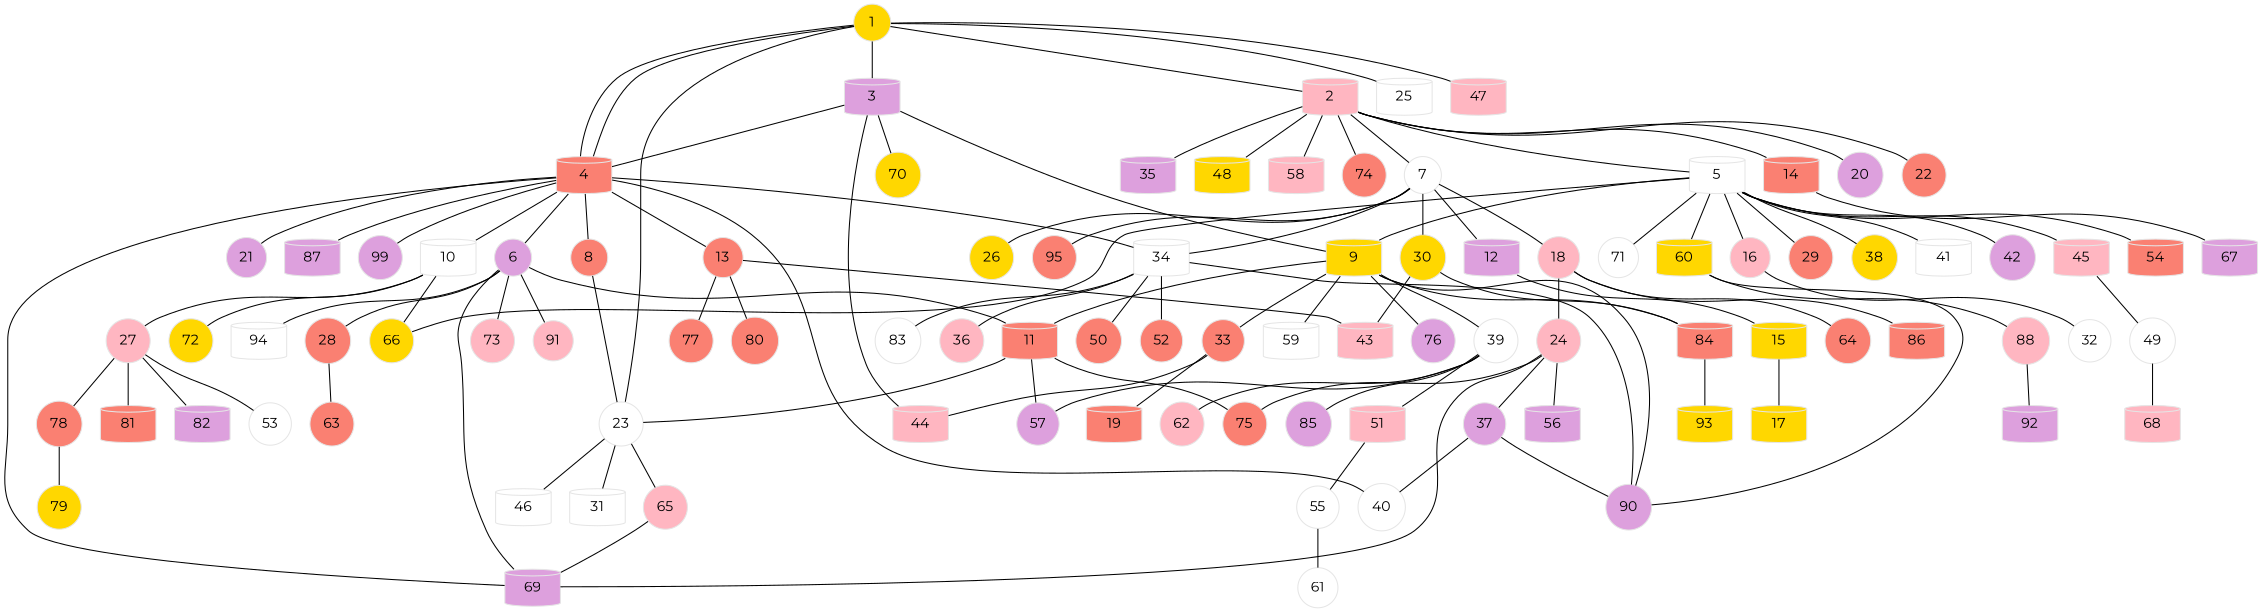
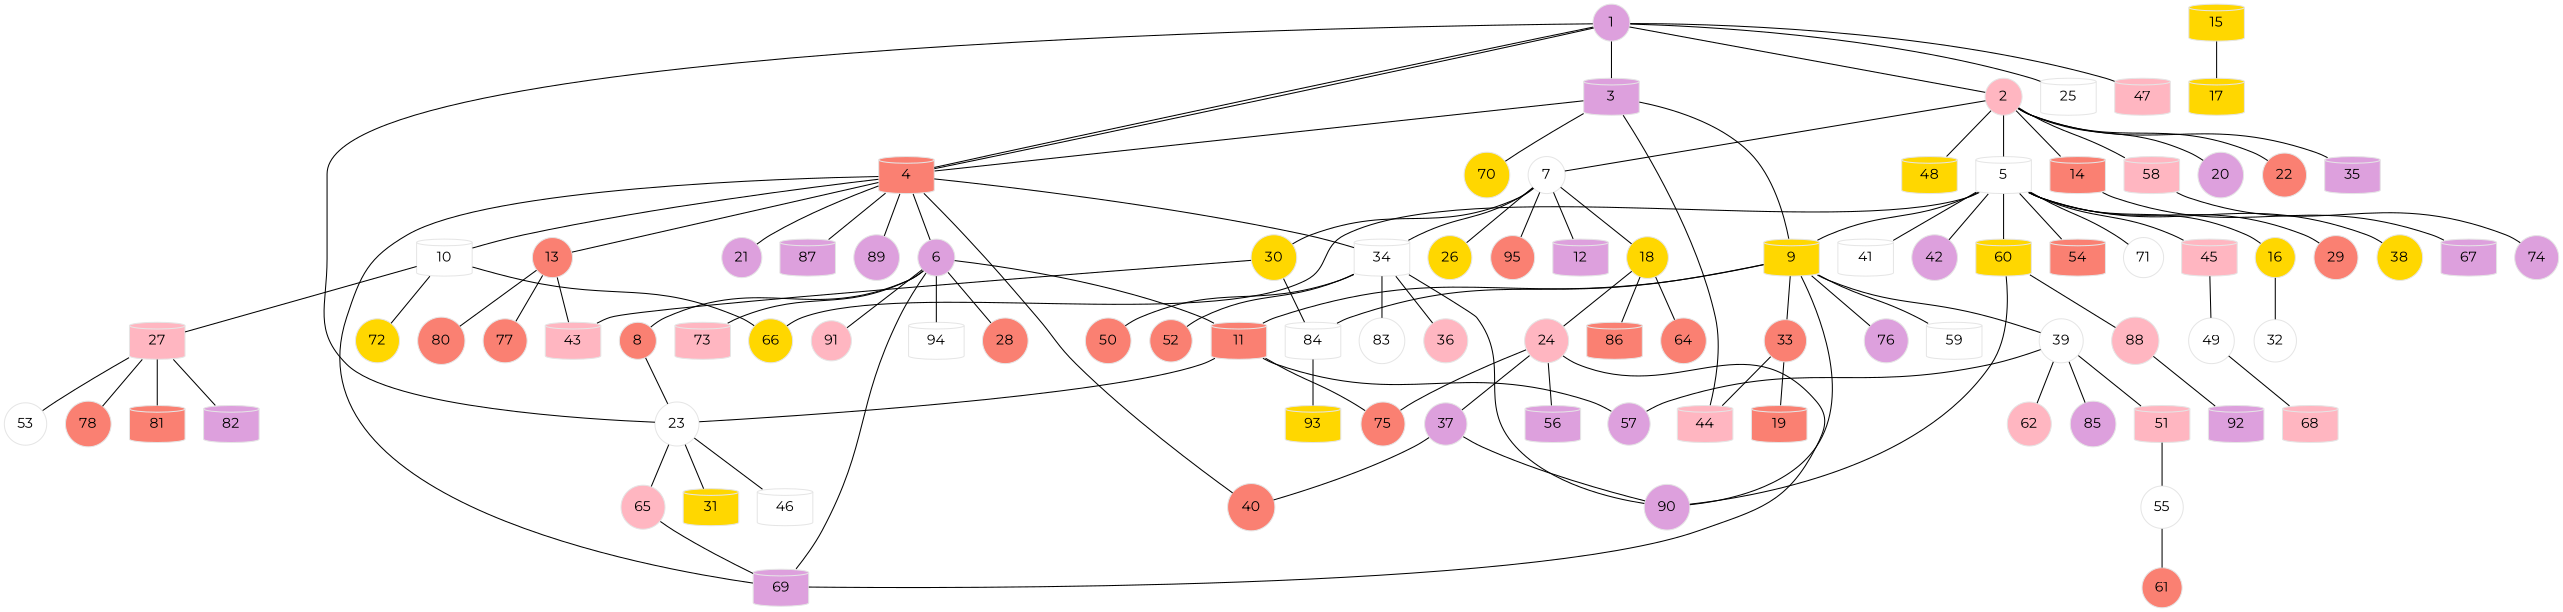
node "1": fillcolor gold -> plum
node "2": shape cylinder -> circle
edge "2" -- "74": now "58" -- "74"
node "74": fillcolor salmon -> plum
edge "4" -- "8": now "6" -- "8"
node "99": label "99" -> "89"
node "18": fillcolor lightpink -> gold
node "16": fillcolor lightpink -> gold
edge "12" -- "15": removed
node "27": shape circle -> cylinder
node "73": shape circle -> cylinder
node "84": fillcolor salmon -> white
node "63": removed
node "79": removed
node "31": fillcolor white -> gold
node "40": fillcolor white -> salmon
node "61": fillcolor white -> salmon
